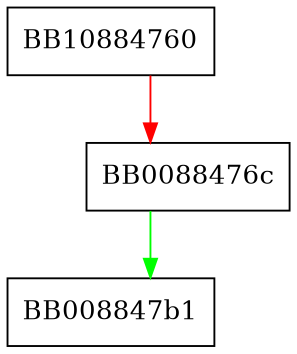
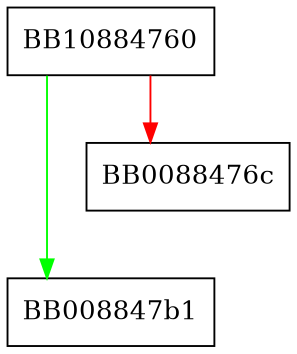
edge "BB0088476c" -> "BB008847b1": now "BB10884760" -> "BB008847b1"
